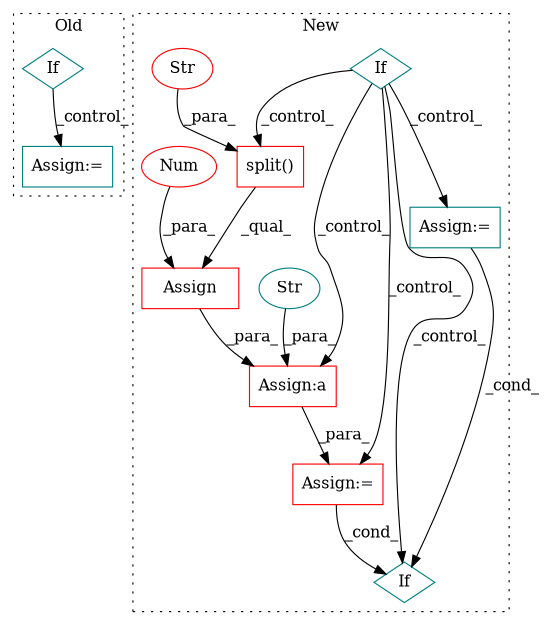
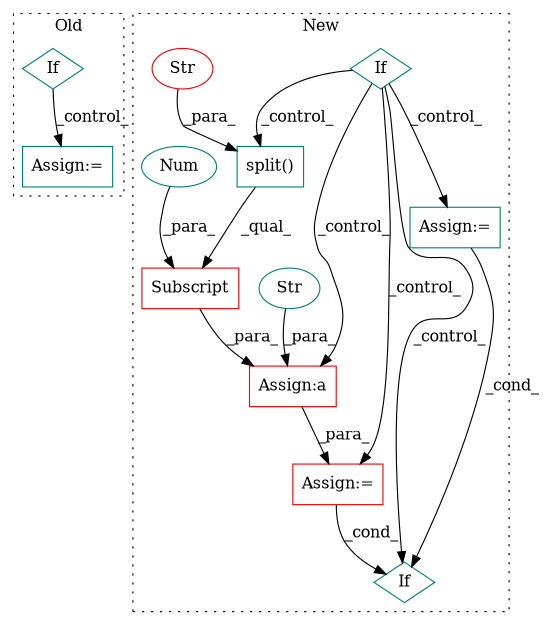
node "Num": color red -> teal
node "split()": color red -> teal
node "Assign": label "Assign" -> "Subscript"
